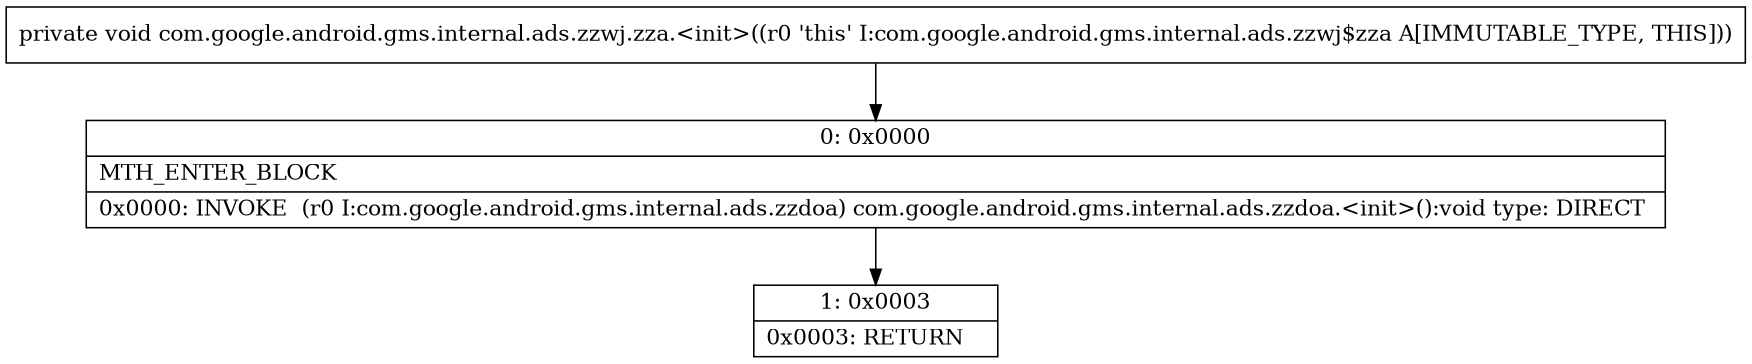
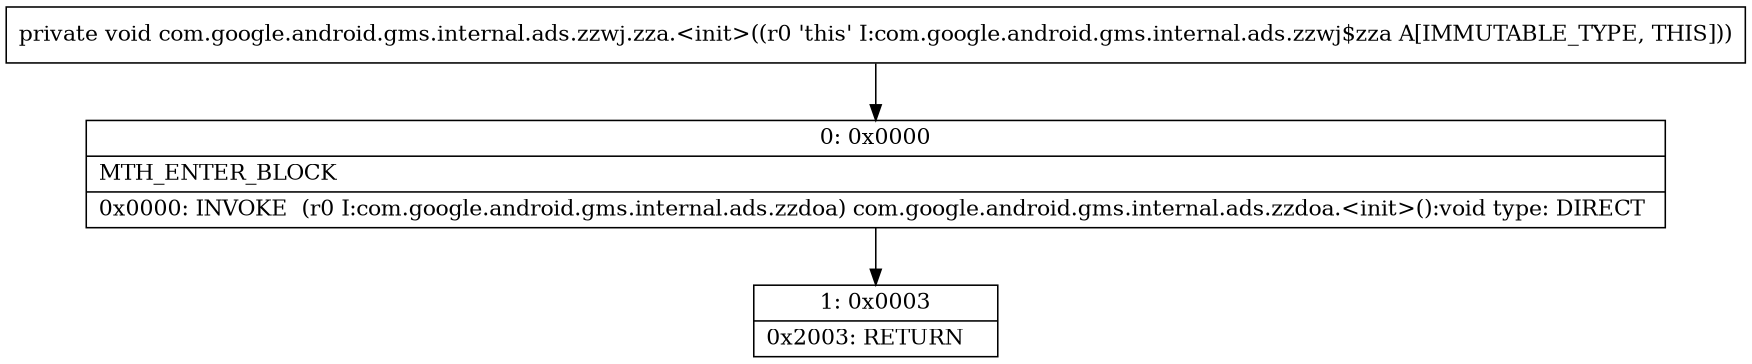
node "1: 0x0003": text "0x0003: RETURN" -> "0x2003: RETURN"
